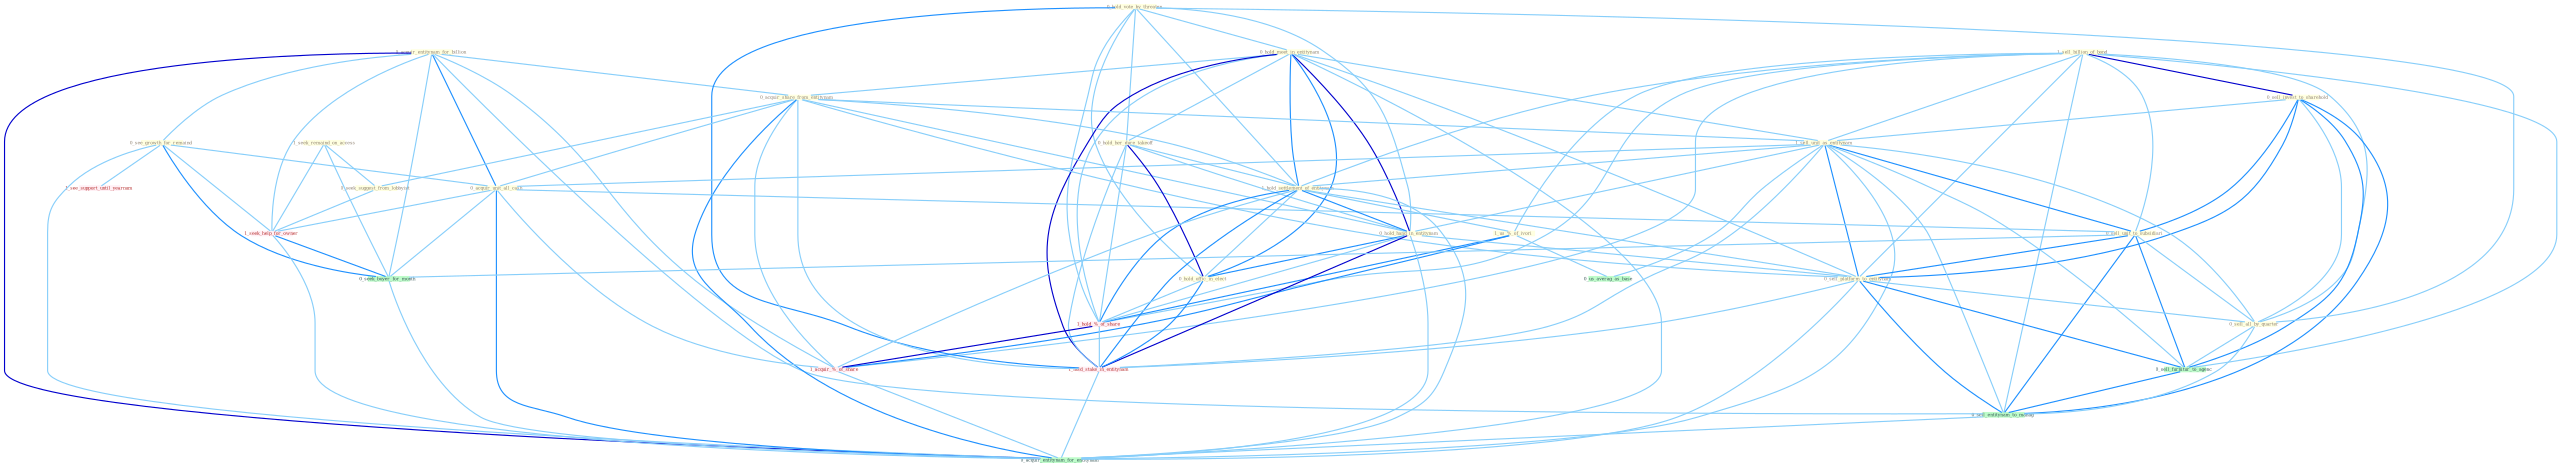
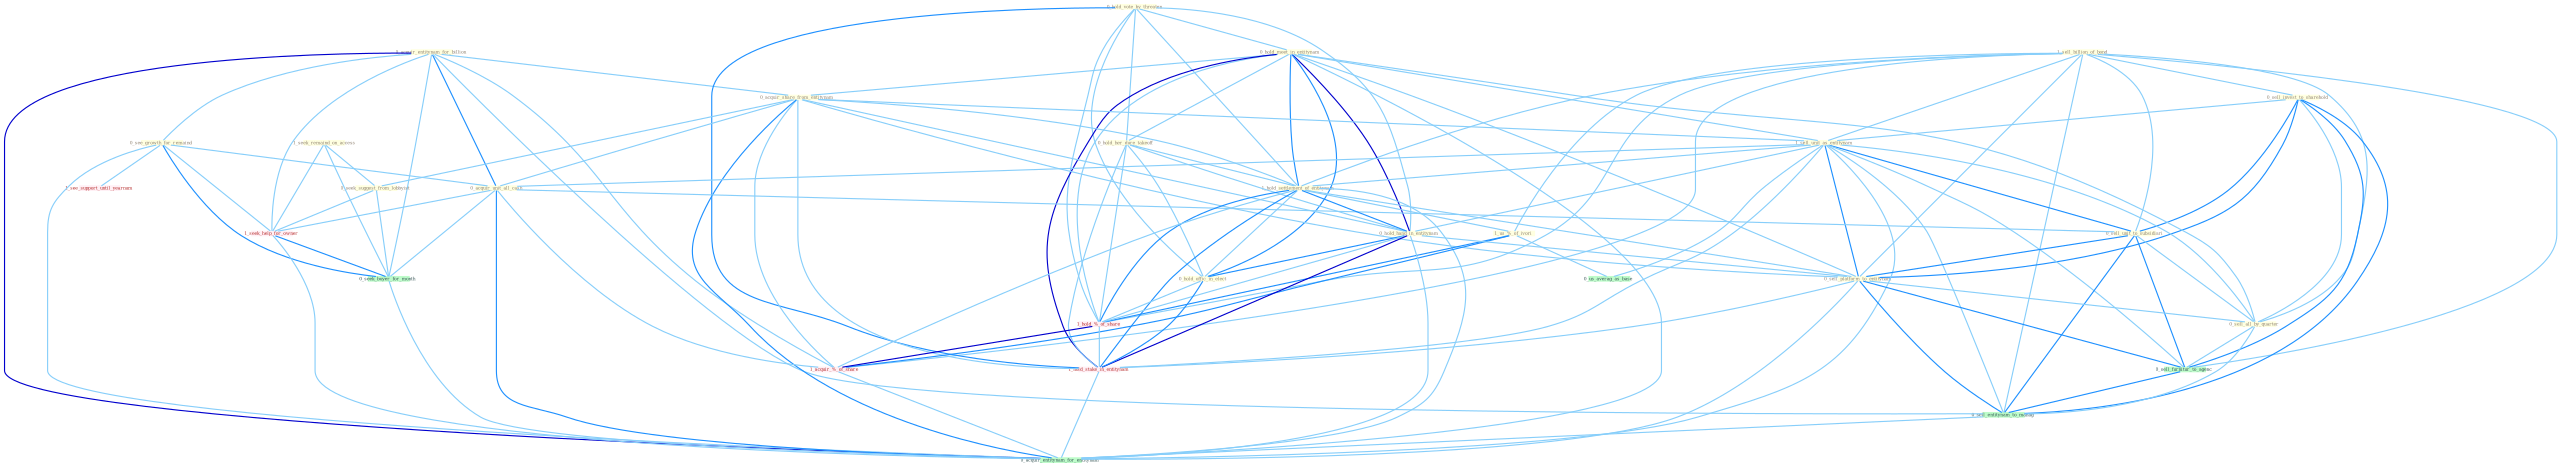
edge "0_hold_vote_by_threaten" -- "0_sell_all_by_quarter": now "0_hold_meet_in_entitynam" -- "0_sell_all_by_quarter"
edge "1_sell_billion_of_bond" -- "0_sell_invest_to_sharehold": color #0000cd -> #87cefa
edge "0_hold_her_dure_takeoff" -- "0_hold_offic_in_elect": color #0000cd -> #87cefa
edge "0_sell_unit_to_subsidiari" -- "0_seek_buyer_for_month": now "0_seek_suggest_from_lobbyist" -- "0_seek_buyer_for_month"
